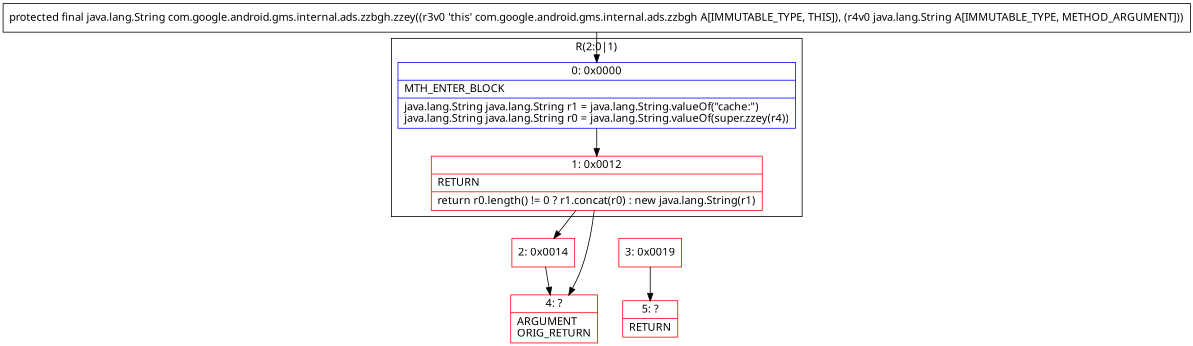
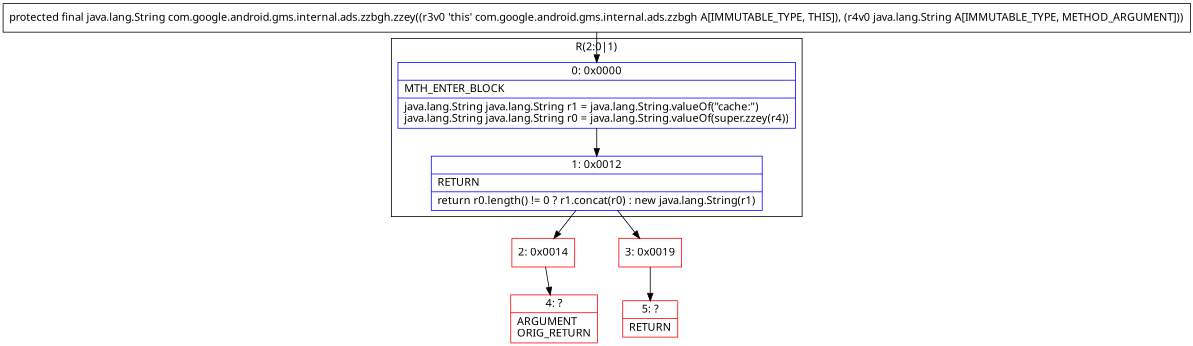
node "1: 0x0012": color red -> blue
edge "1: 0x0012" -> "4: ?": now "1: 0x0012" -> "3: 0x0019"
